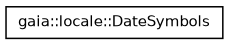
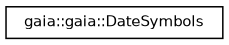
node "gaia::locale::DateSymbols": label "gaia::locale::DateSymbols" -> "gaia::gaia::DateSymbols"
